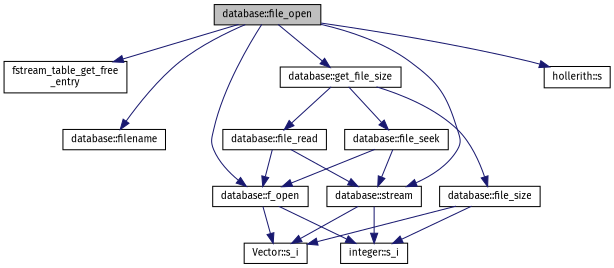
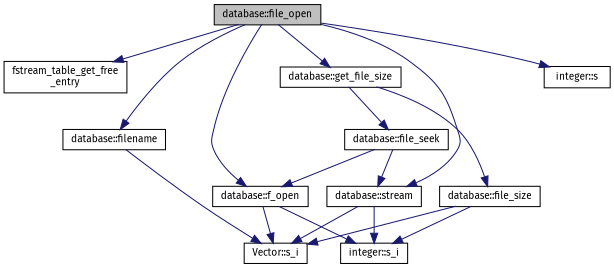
node "hollerith::s": label "hollerith::s" -> "integer::s"
node "database::file_read": removed
edge "database::filename" -> "Vector::s_i": added
